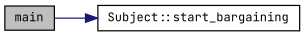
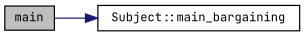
node "Subject::start_bargaining": label "Subject::start_bargaining" -> "Subject::main_bargaining"
